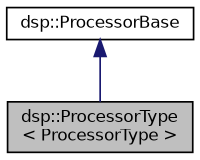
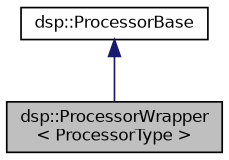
node "dsp::ProcessorType < ProcessorType >": label "dsp::ProcessorType < ProcessorType >" -> "dsp::ProcessorWrapper < ProcessorType >"
